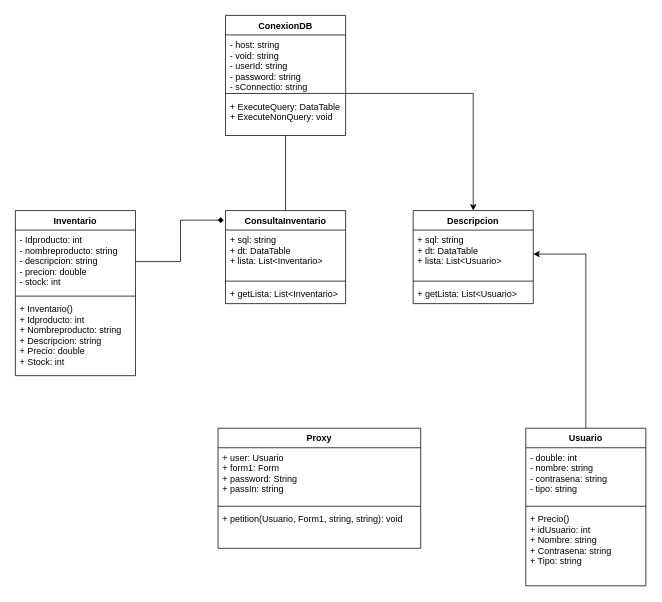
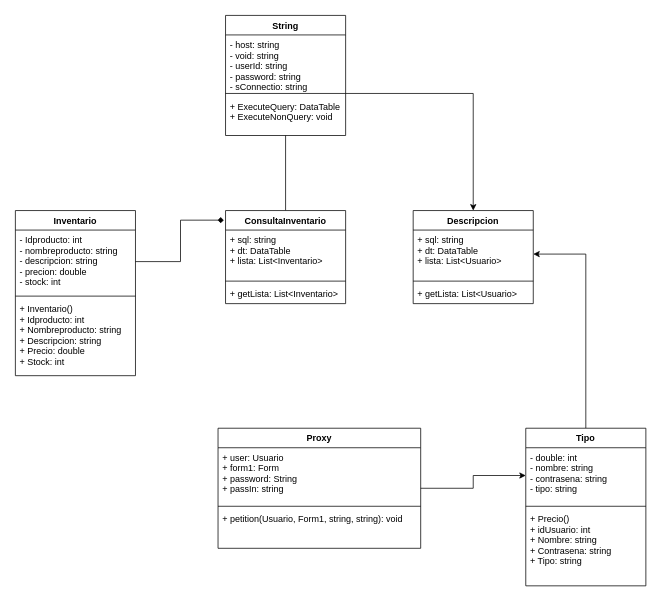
node "ConexionDB": label "ConexionDB" -> "String"
node "Usuario": label "Usuario" -> "Tipo"
edge "Proxy" -> "- double: int - nombre: string - contrasena: string - tipo: string": added
